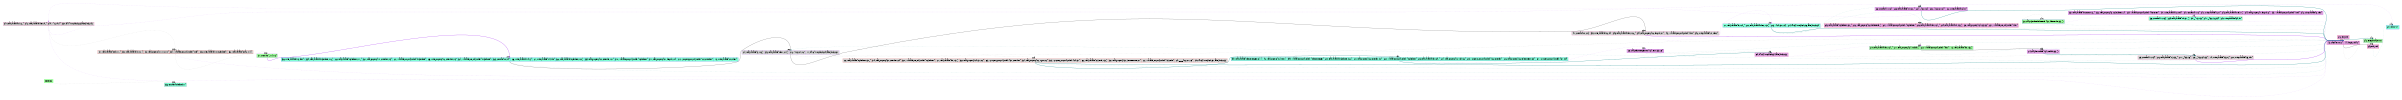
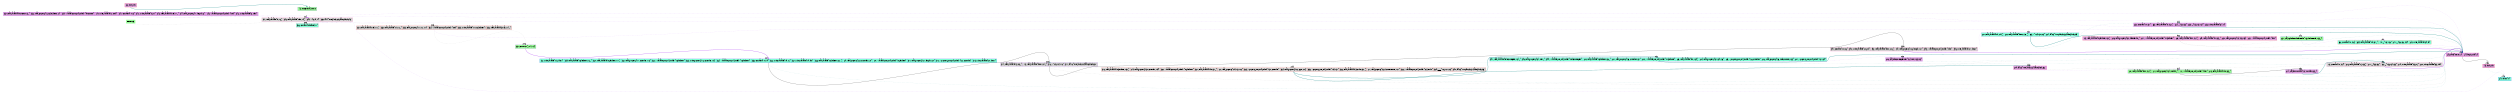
edge "537: read-variable['document',v3,-]" -> "547: read-variable['_i',v8,-]": added
edge "643: catch[_error,v2]" -> "648: exceptional-return": removed
